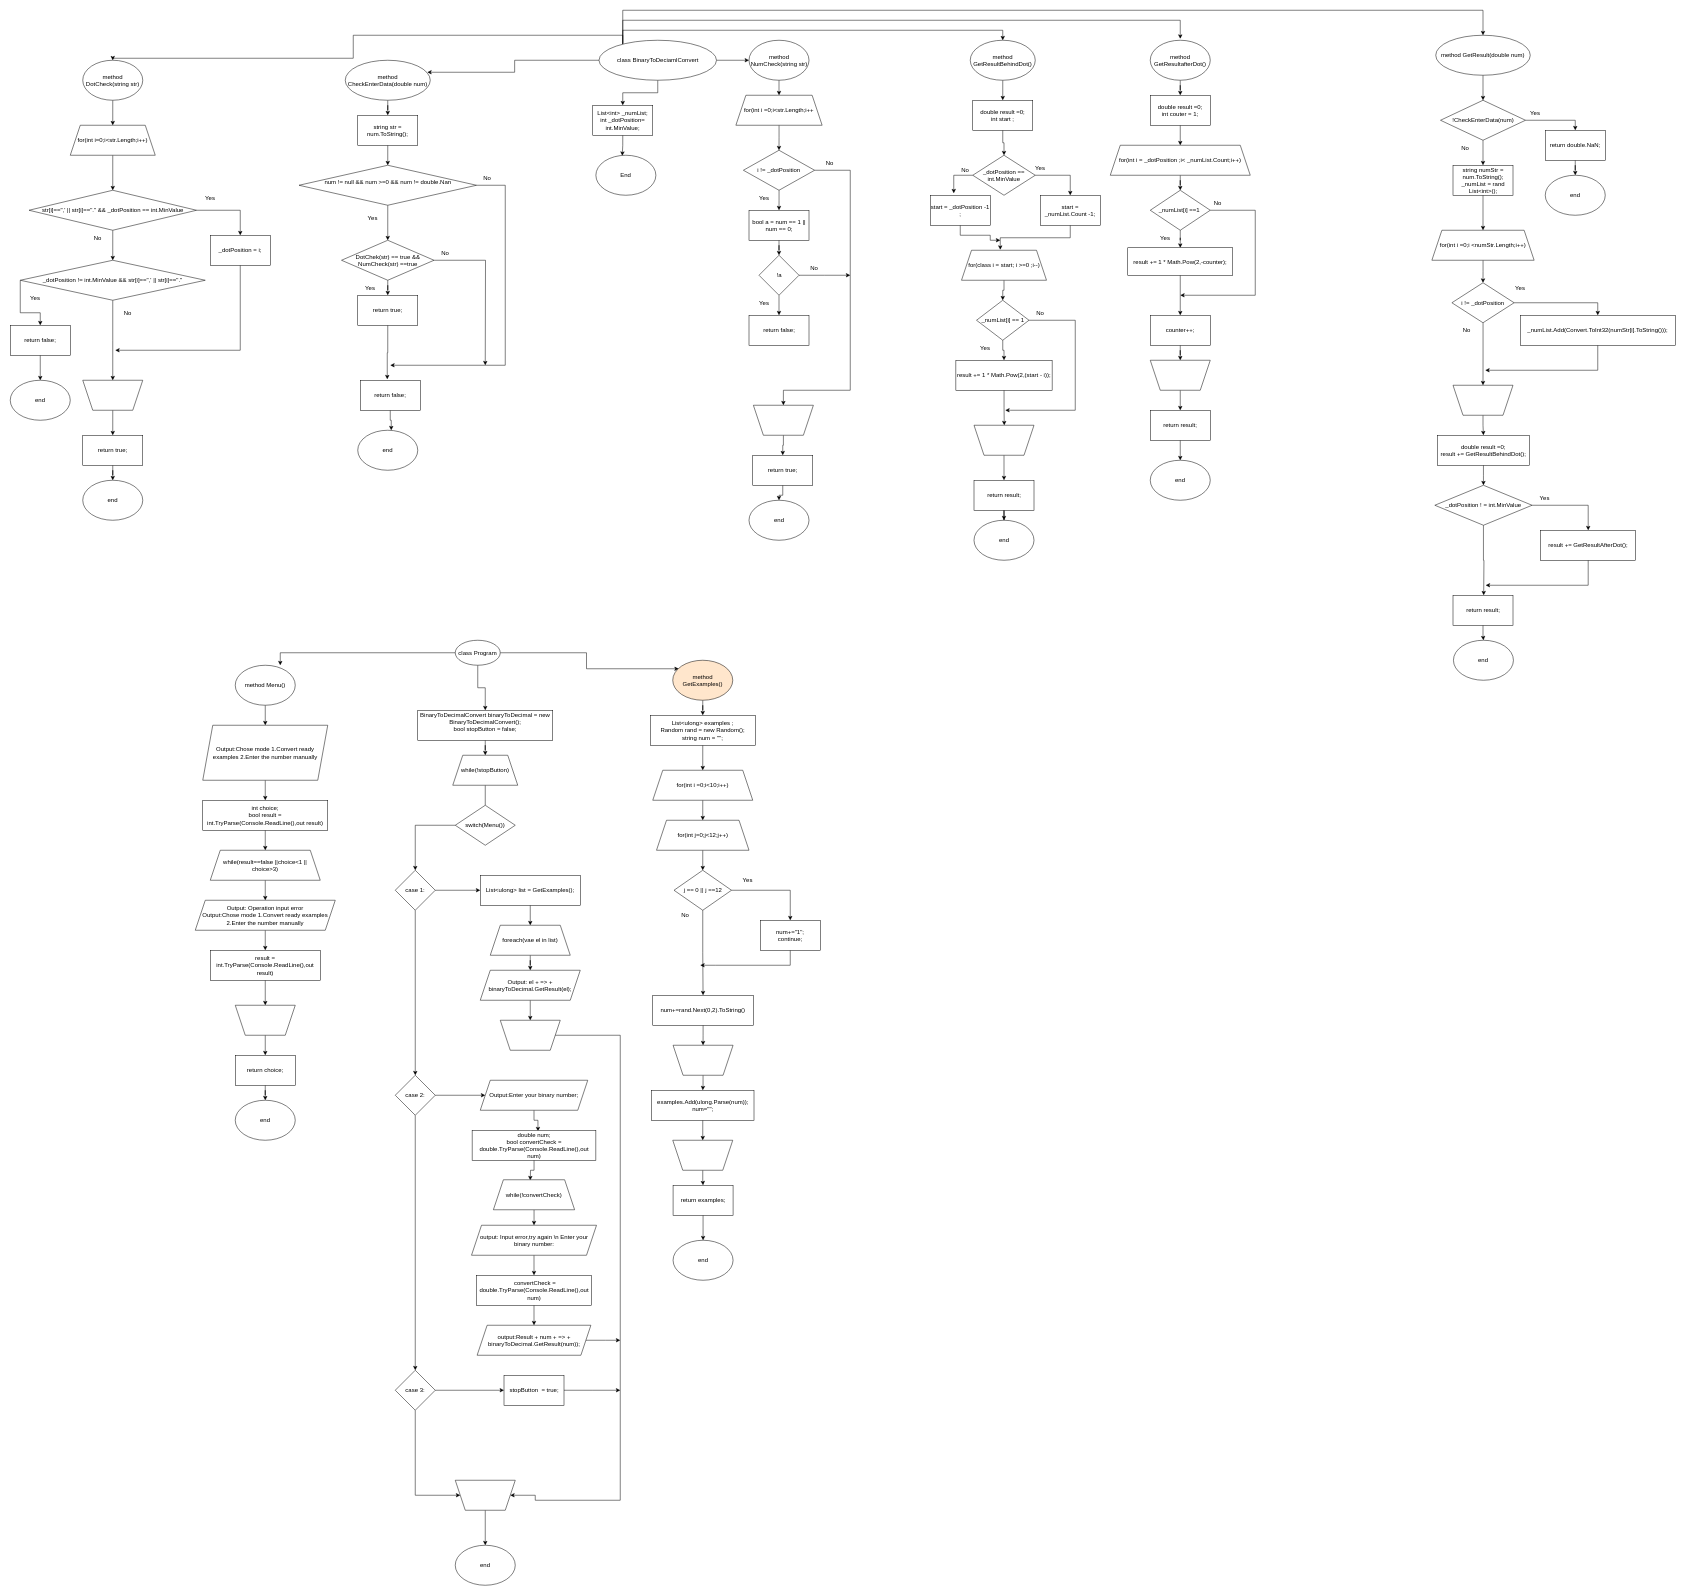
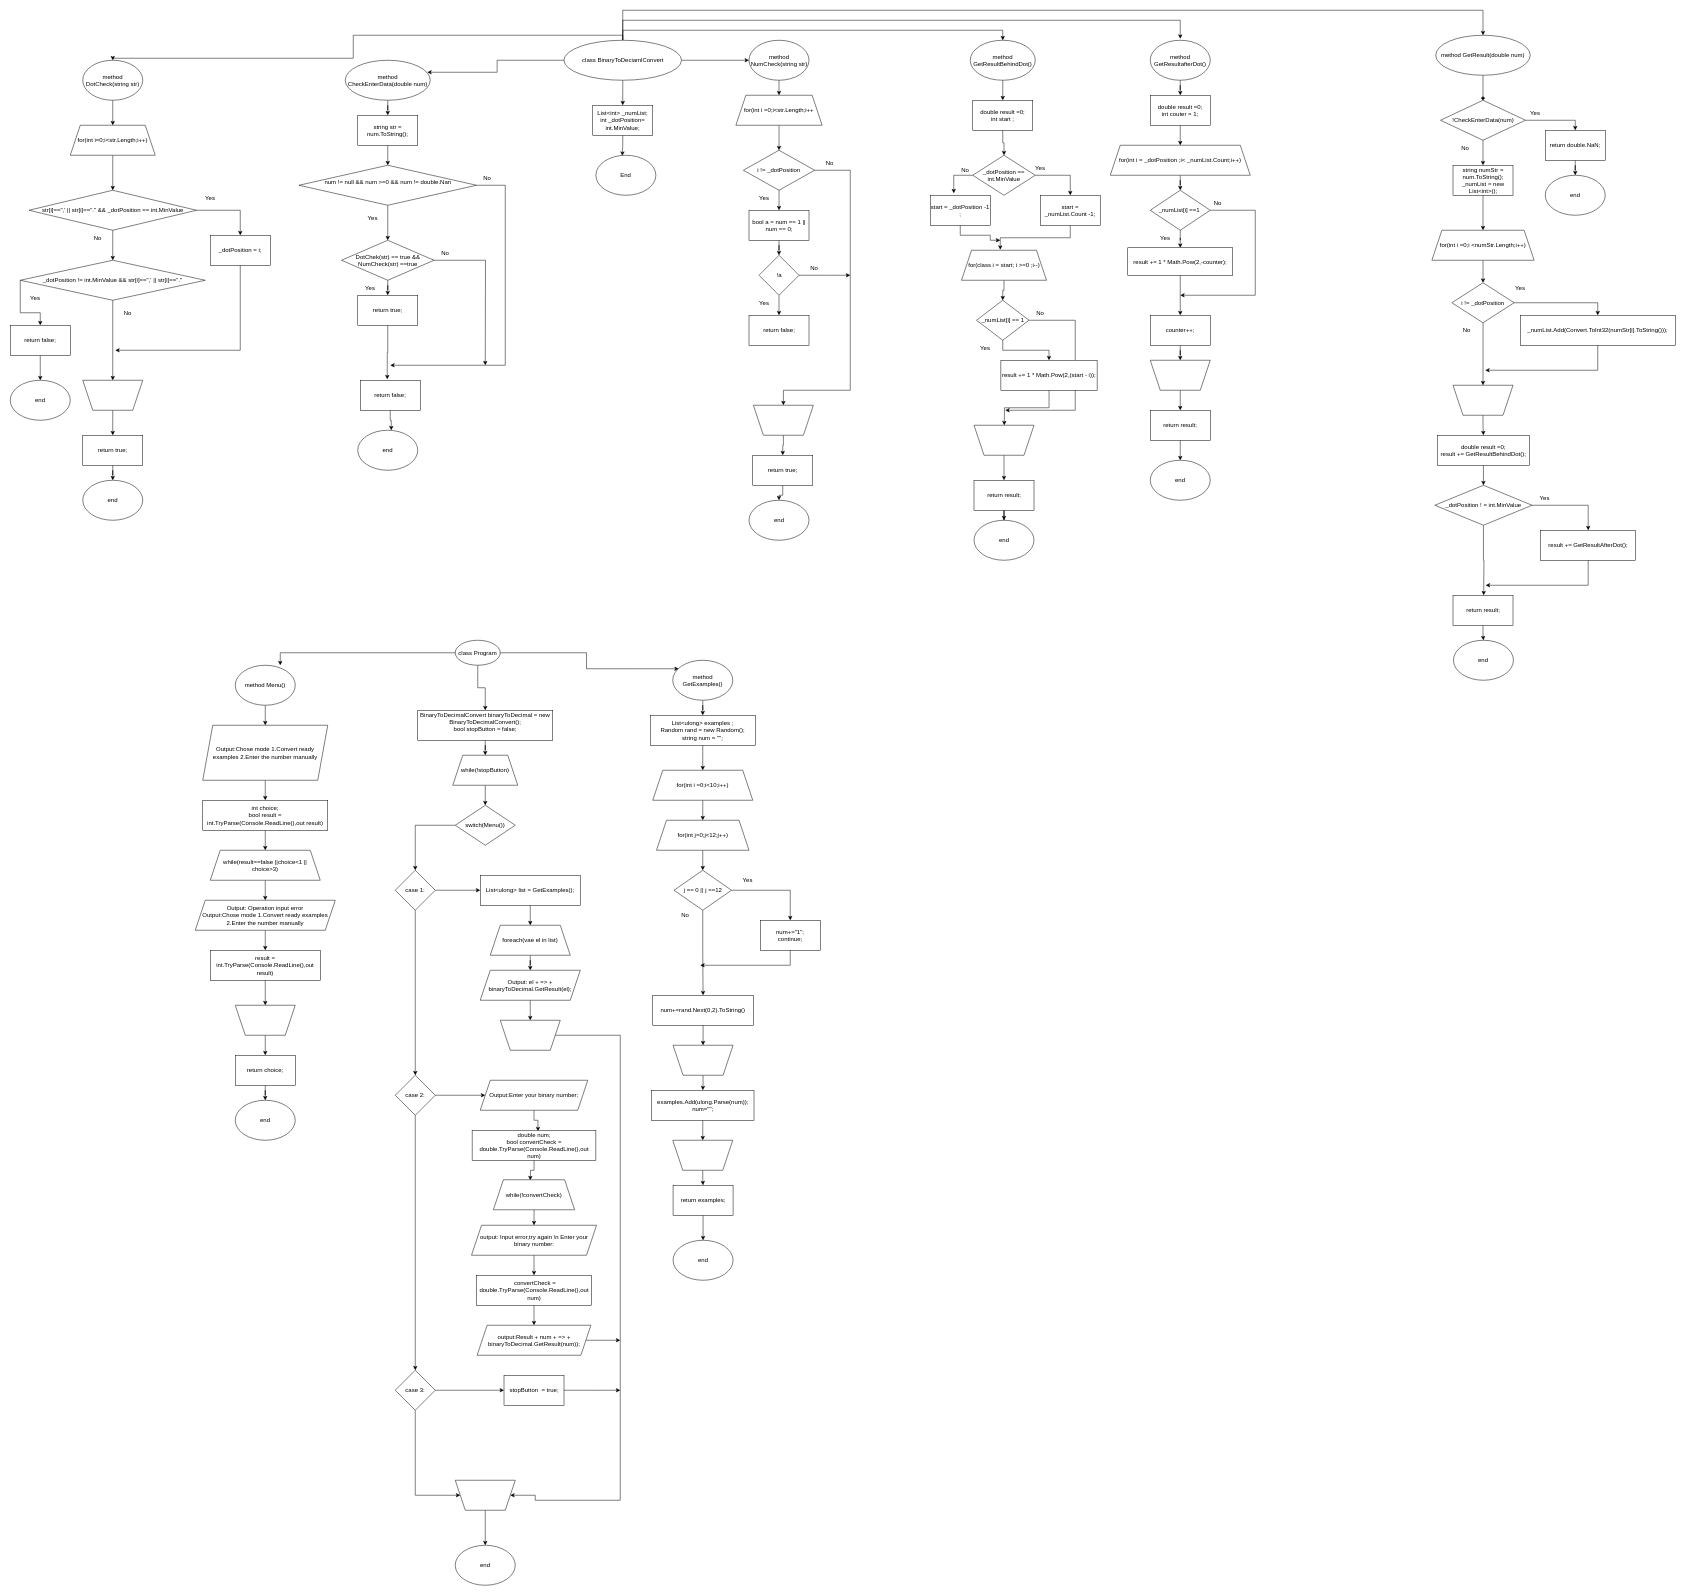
node "class BinaryToDeciamlConvert": moved (658, 60) -> (623, 60)
edge "method GetResult(double num)" -> "!CheckEnterData(num)": arrowhead classic -> diamond
node "string numStr = num.ToString(); _numList = rand List<int>();": label "string numStr = num.ToString(); _numList = rand List<int>();" -> "string numStr = num.ToString(); _numList = new List<int>();"
node "result += 1 * Math.Pow(2,(start - i));": moved (1004, 375) -> (1049, 375)
node "method GetExamples()": fillcolor #ffe6cc -> #ffffff
edge "while(!stopButton)" -- "switch(Menu())": arrowhead none -> classic
